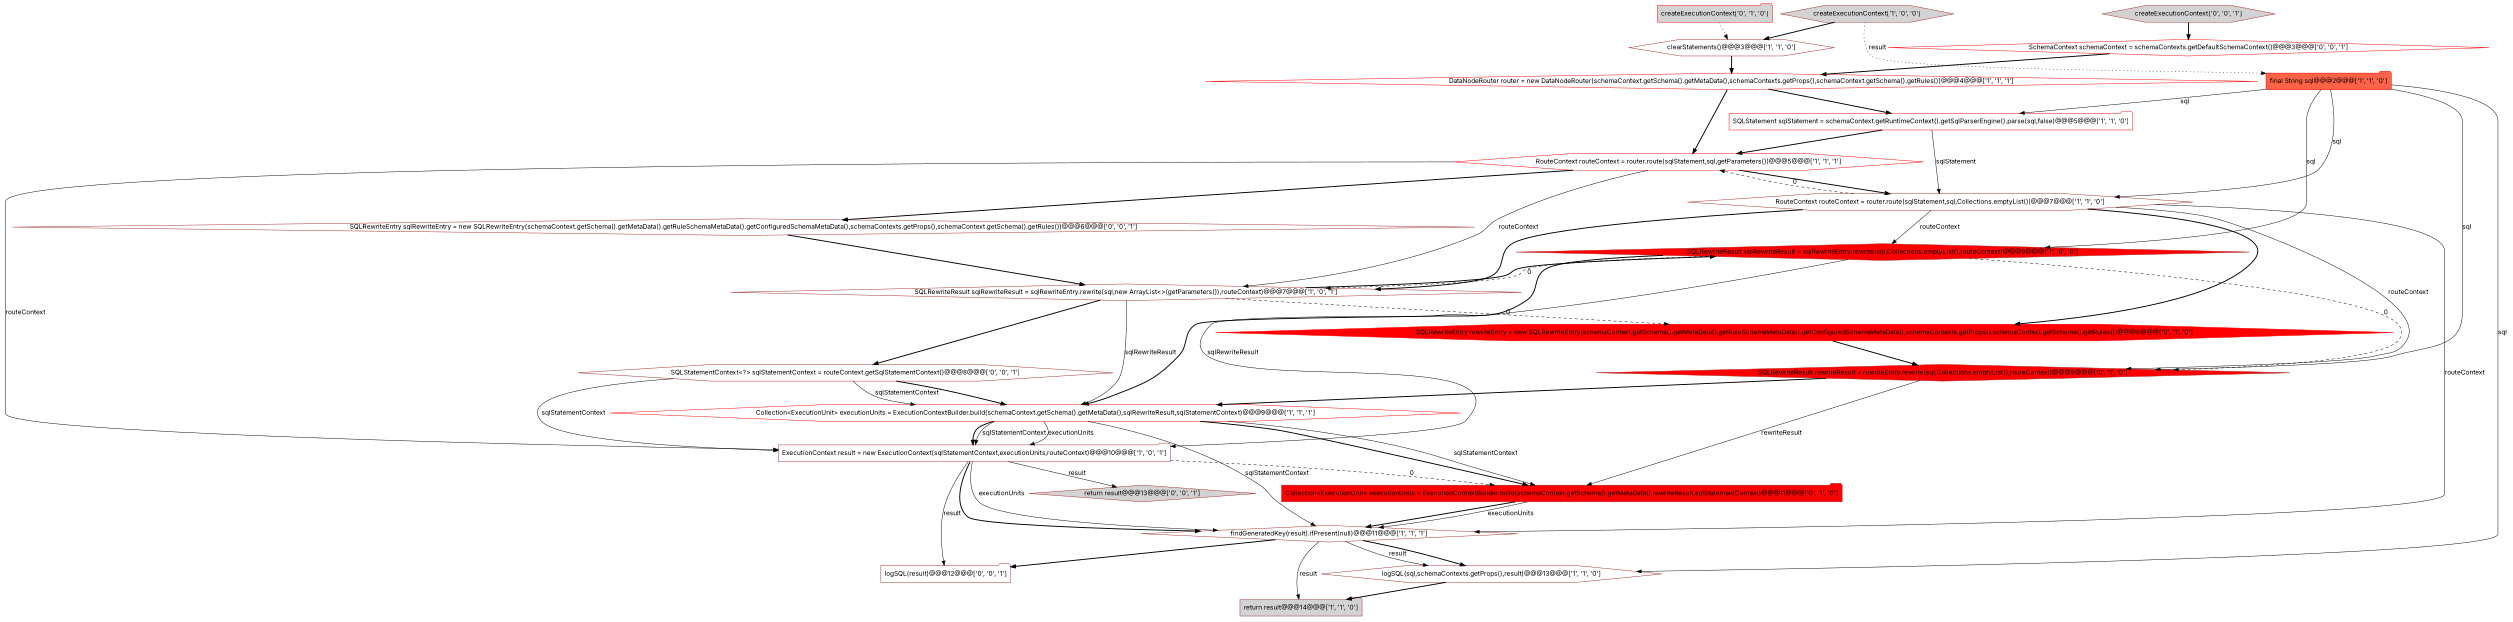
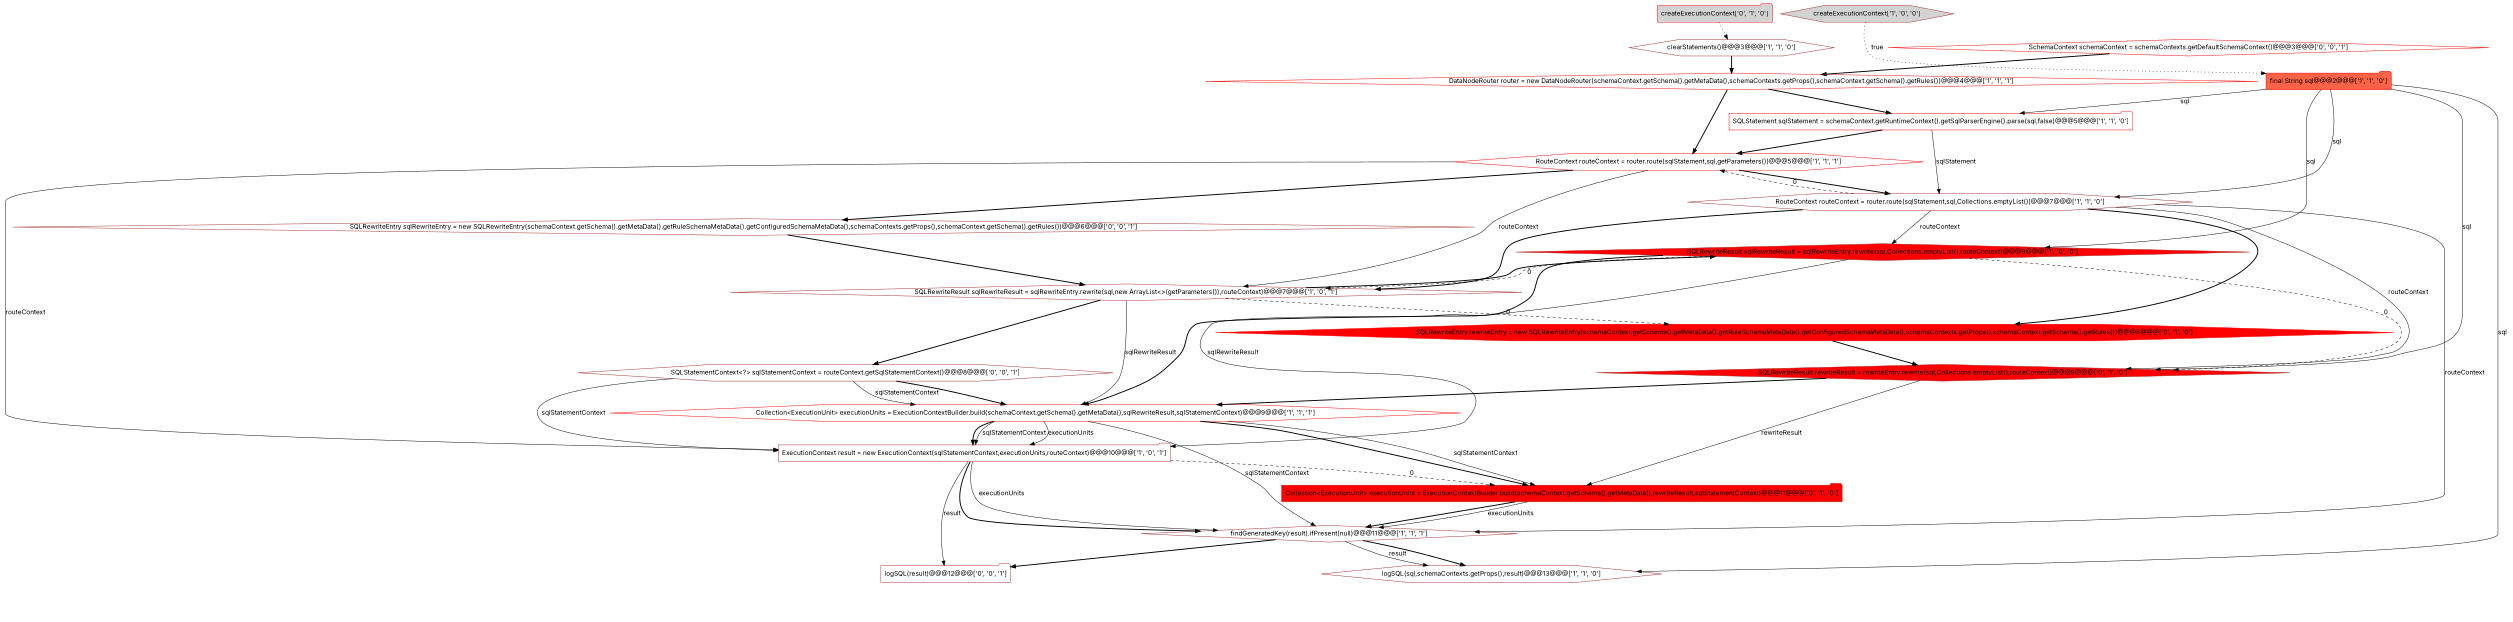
node "createExecutionContext['0', '0', '1']": removed
edge "createExecutionContext['1', '0', '0']" -> "clearStatements()@@@3@@@['1', '1', '0']": removed
edge "createExecutionContext['1', '0', '0']" -> "final String sql@@@2@@@['1', '1', '0']": label "result" -> "true"
node "return result@@@13@@@['0', '0', '1']": removed
node "return result@@@14@@@['1', '1', '0']": removed
